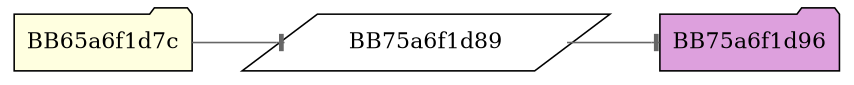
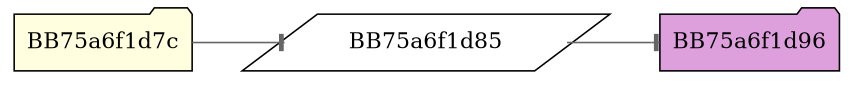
node "BB65a6f1d7c": label "BB65a6f1d7c" -> "BB75a6f1d7c"
node "BB75a6f1d89": label "BB75a6f1d89" -> "BB75a6f1d85"
